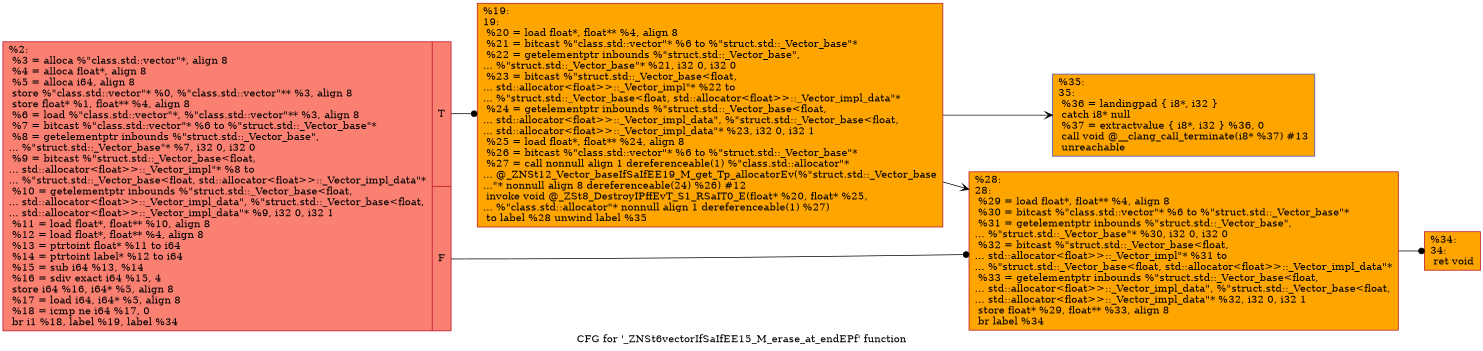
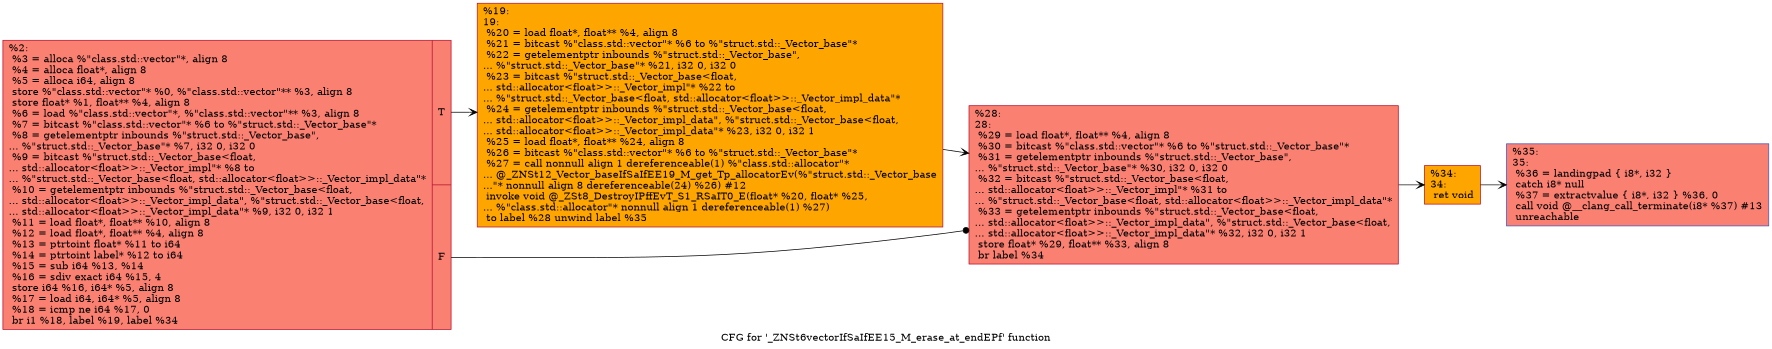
edge "%2:" -> "%19:": arrowhead dot -> vee
edge "%19:" -> "%35:": now "%34:" -> "%35:"
node "%35:": fillcolor orange -> salmon
node "%28:": fillcolor orange -> salmon
edge "%28:" -> "%34:": arrowhead dot -> vee
